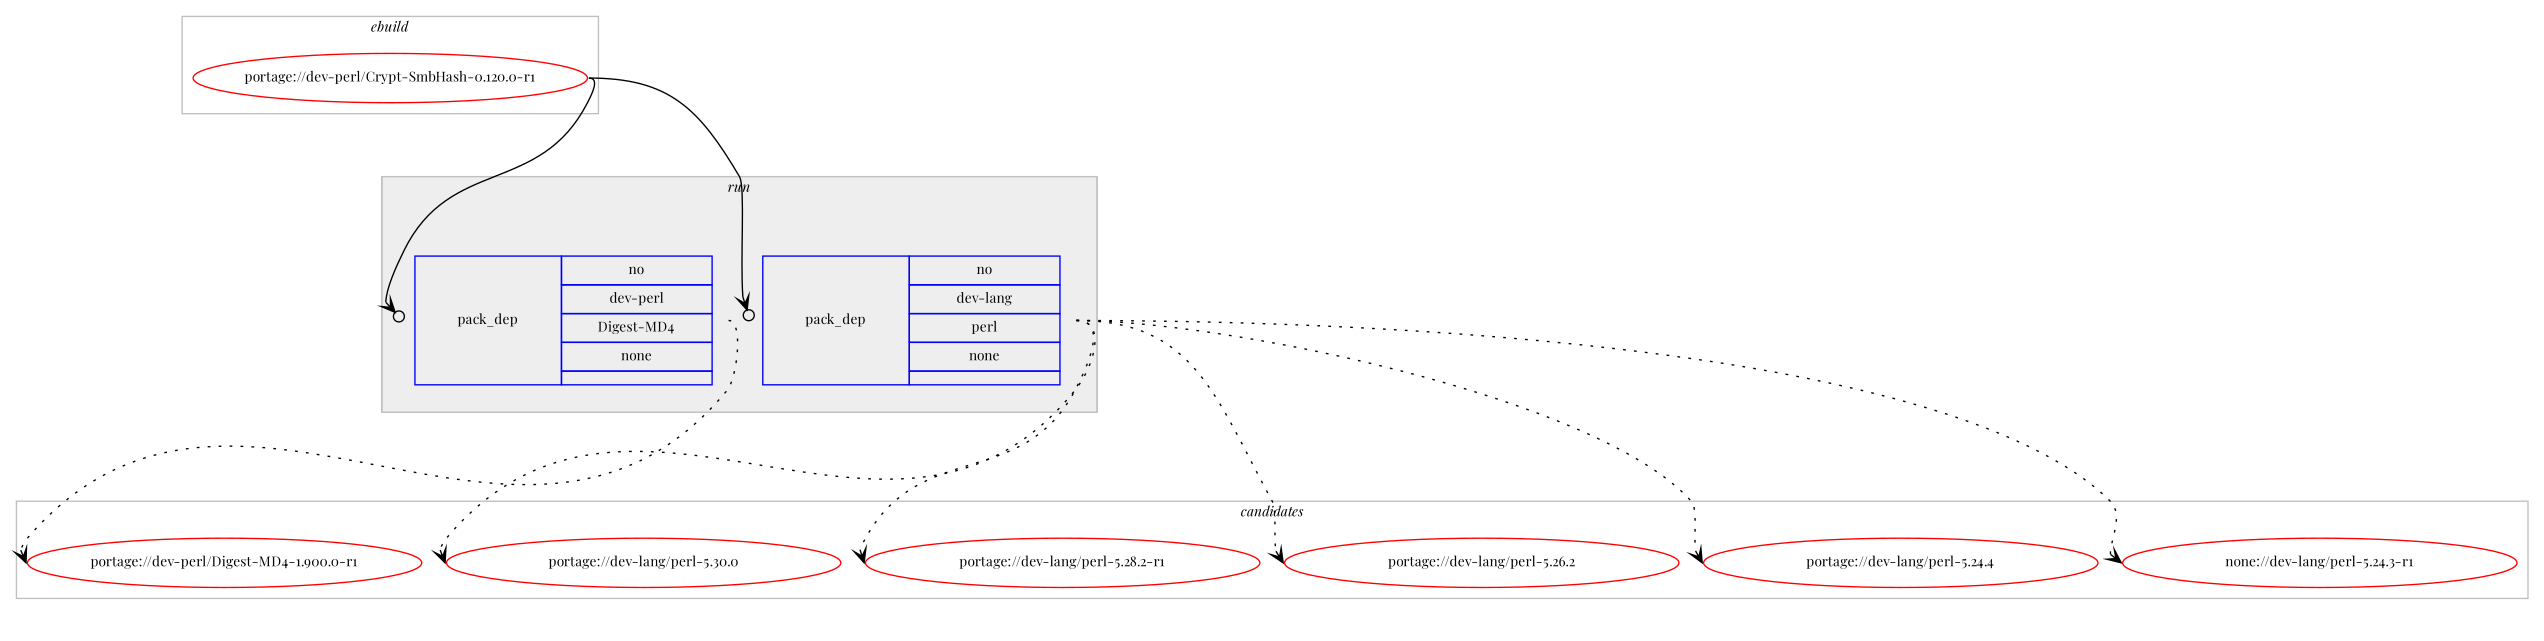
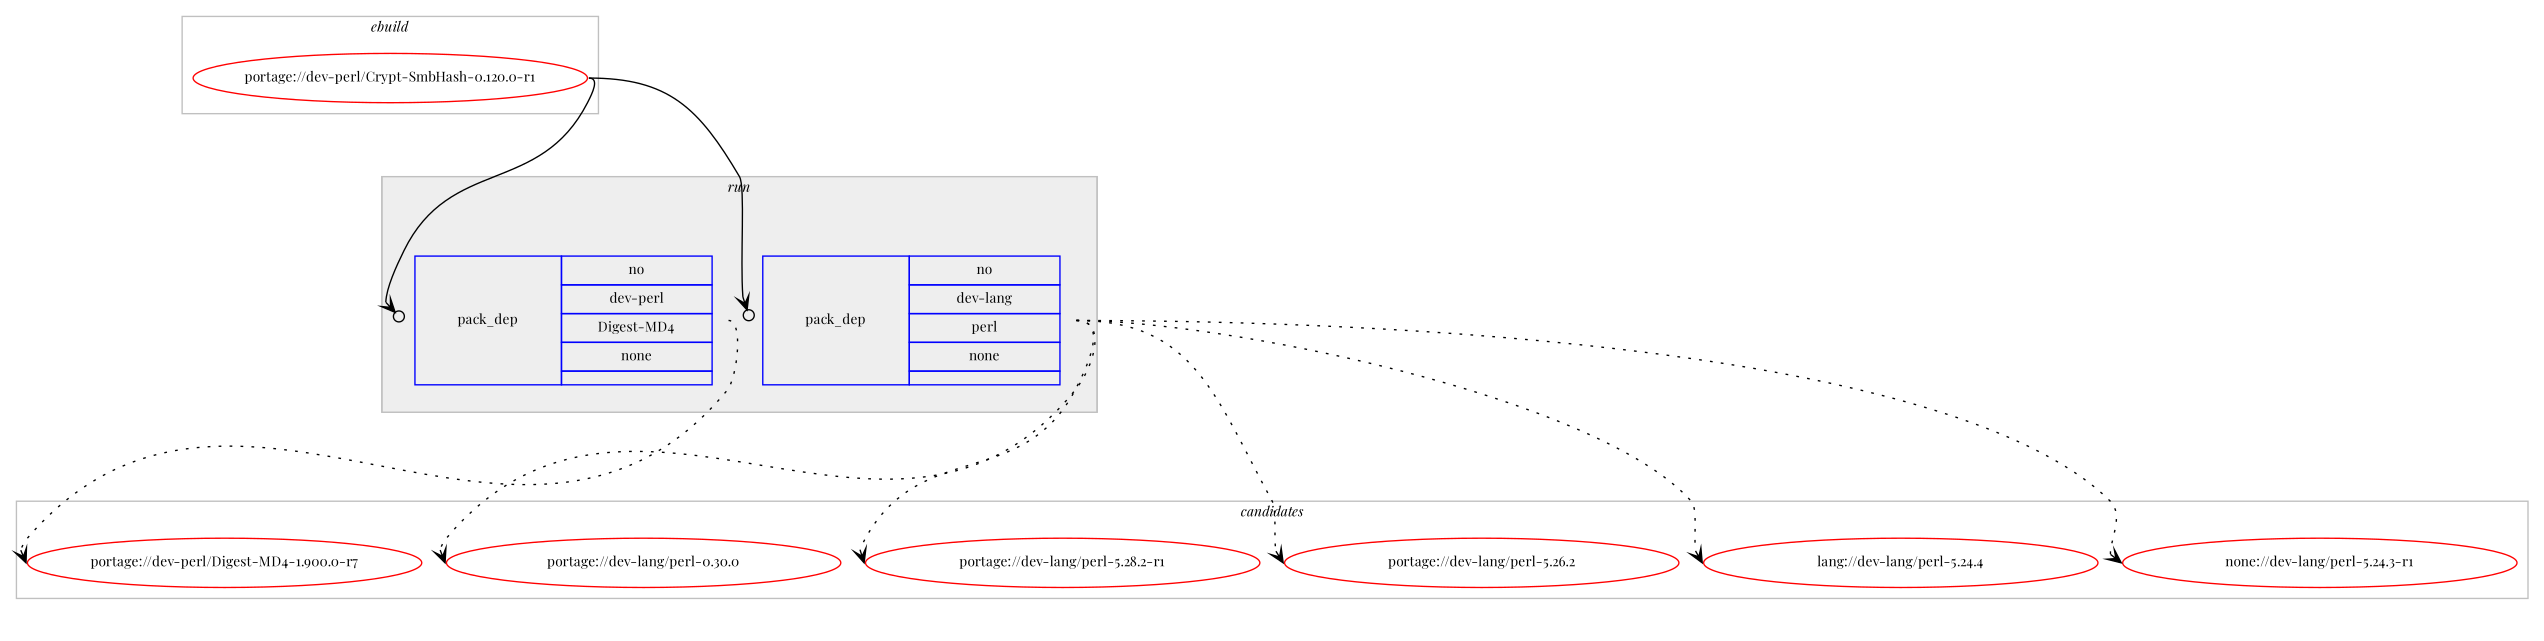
node "portage://dev-perl/Digest-MD4-1.900.0-r1": label "portage://dev-perl/Digest-MD4-1.900.0-r1" -> "portage://dev-perl/Digest-MD4-1.900.0-r7"
node "portage://dev-lang/perl-5.30.0": label "portage://dev-lang/perl-5.30.0" -> "portage://dev-lang/perl-0.30.0"
node "portage://dev-lang/perl-5.24.4": label "portage://dev-lang/perl-5.24.4" -> "lang://dev-lang/perl-5.24.4"
